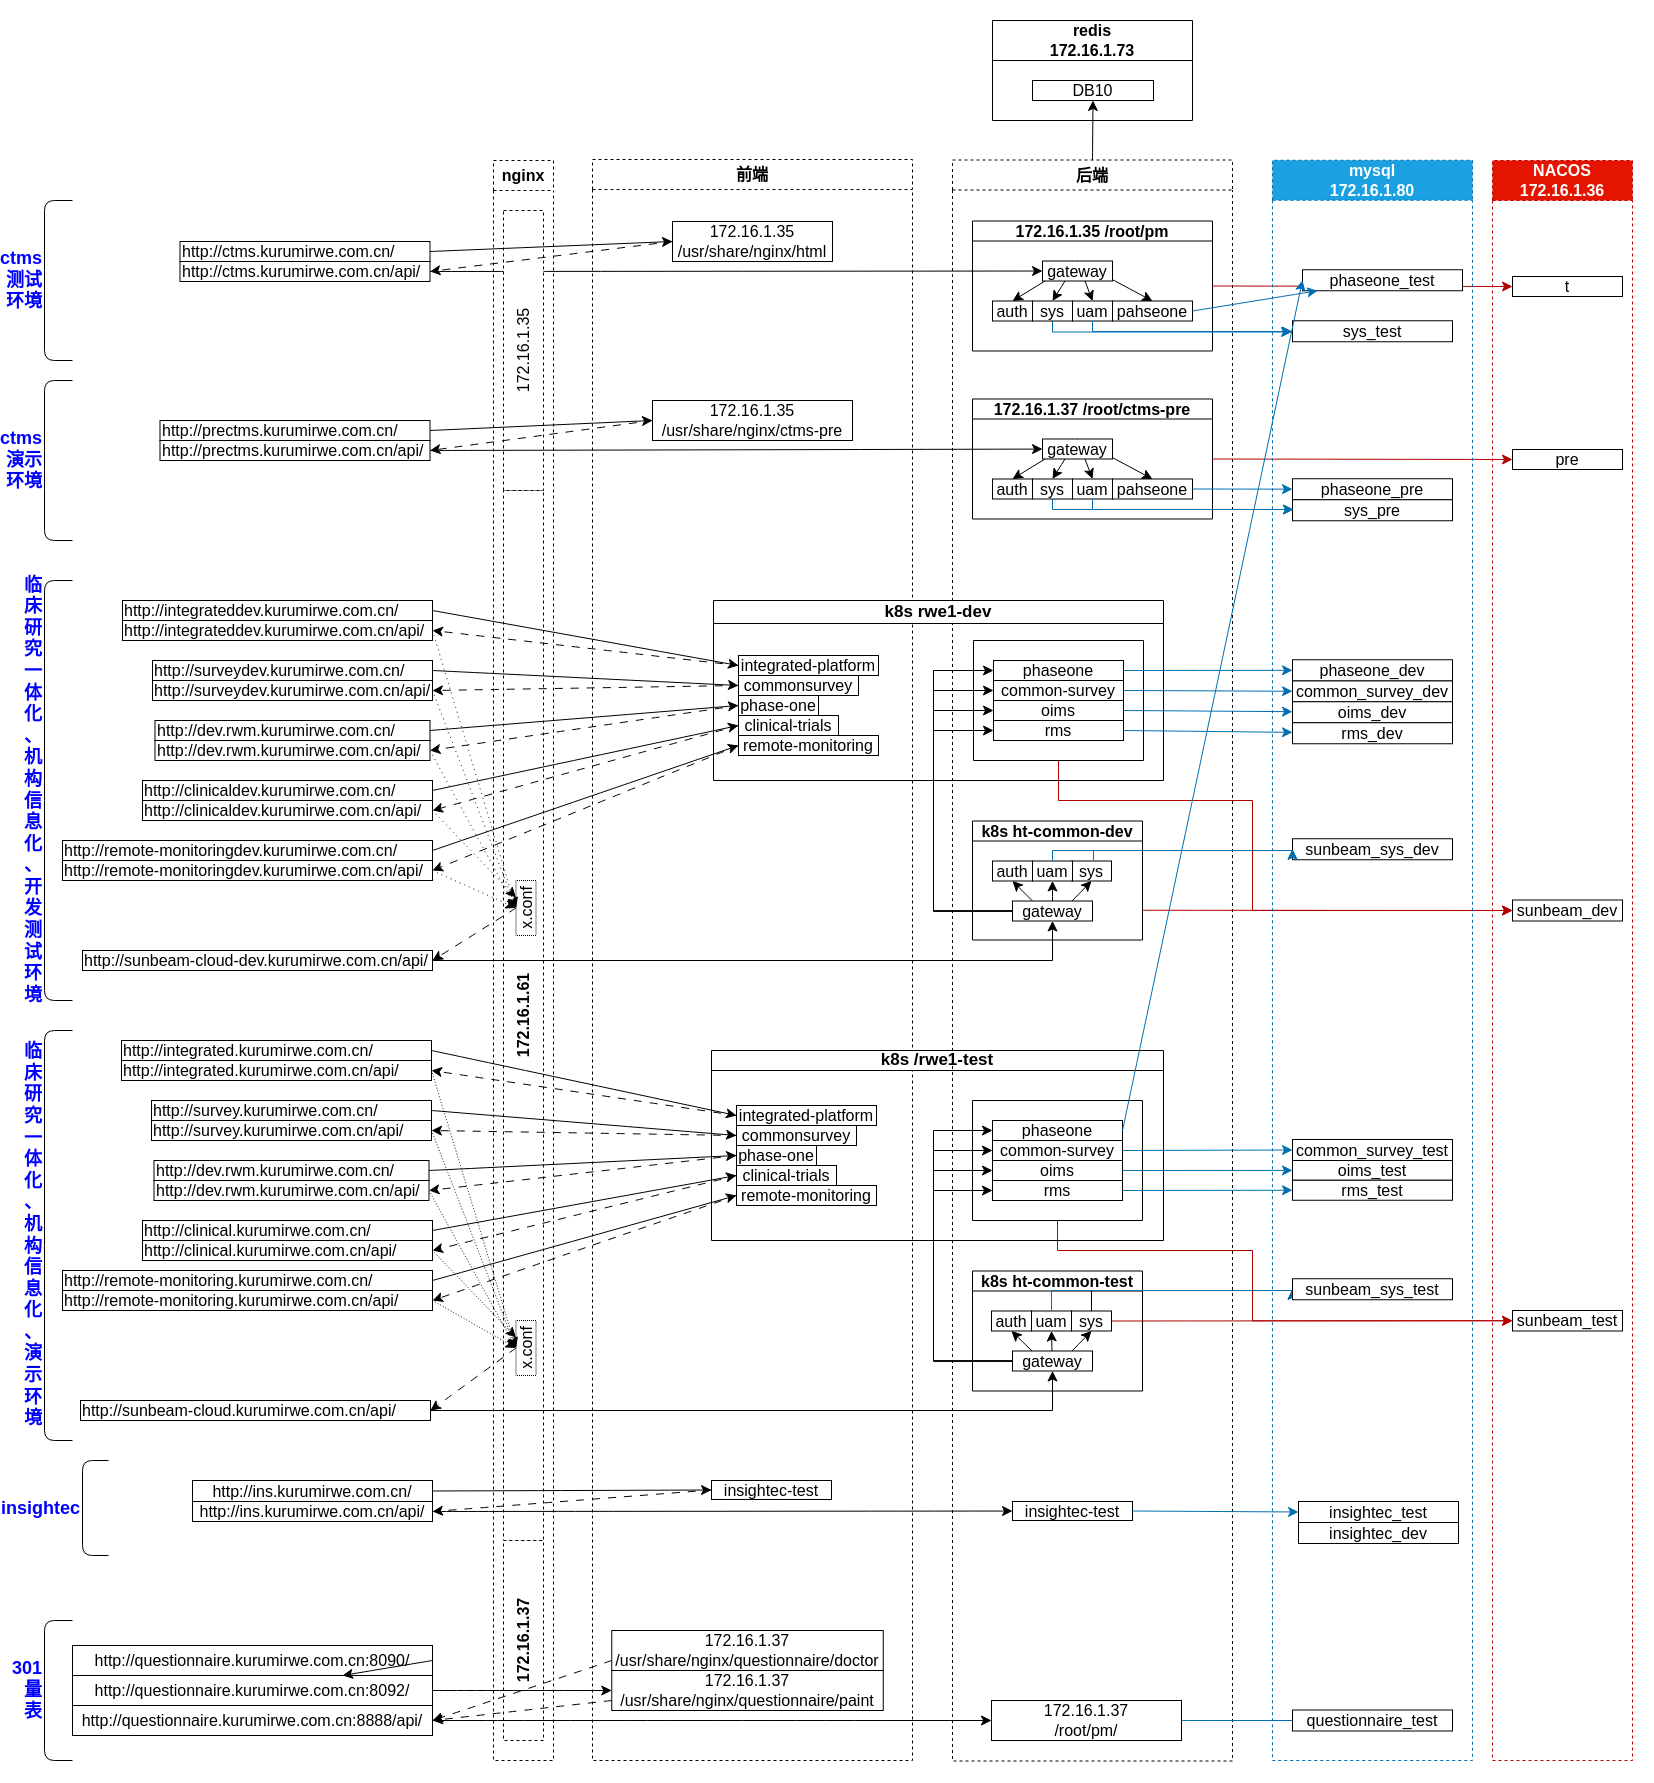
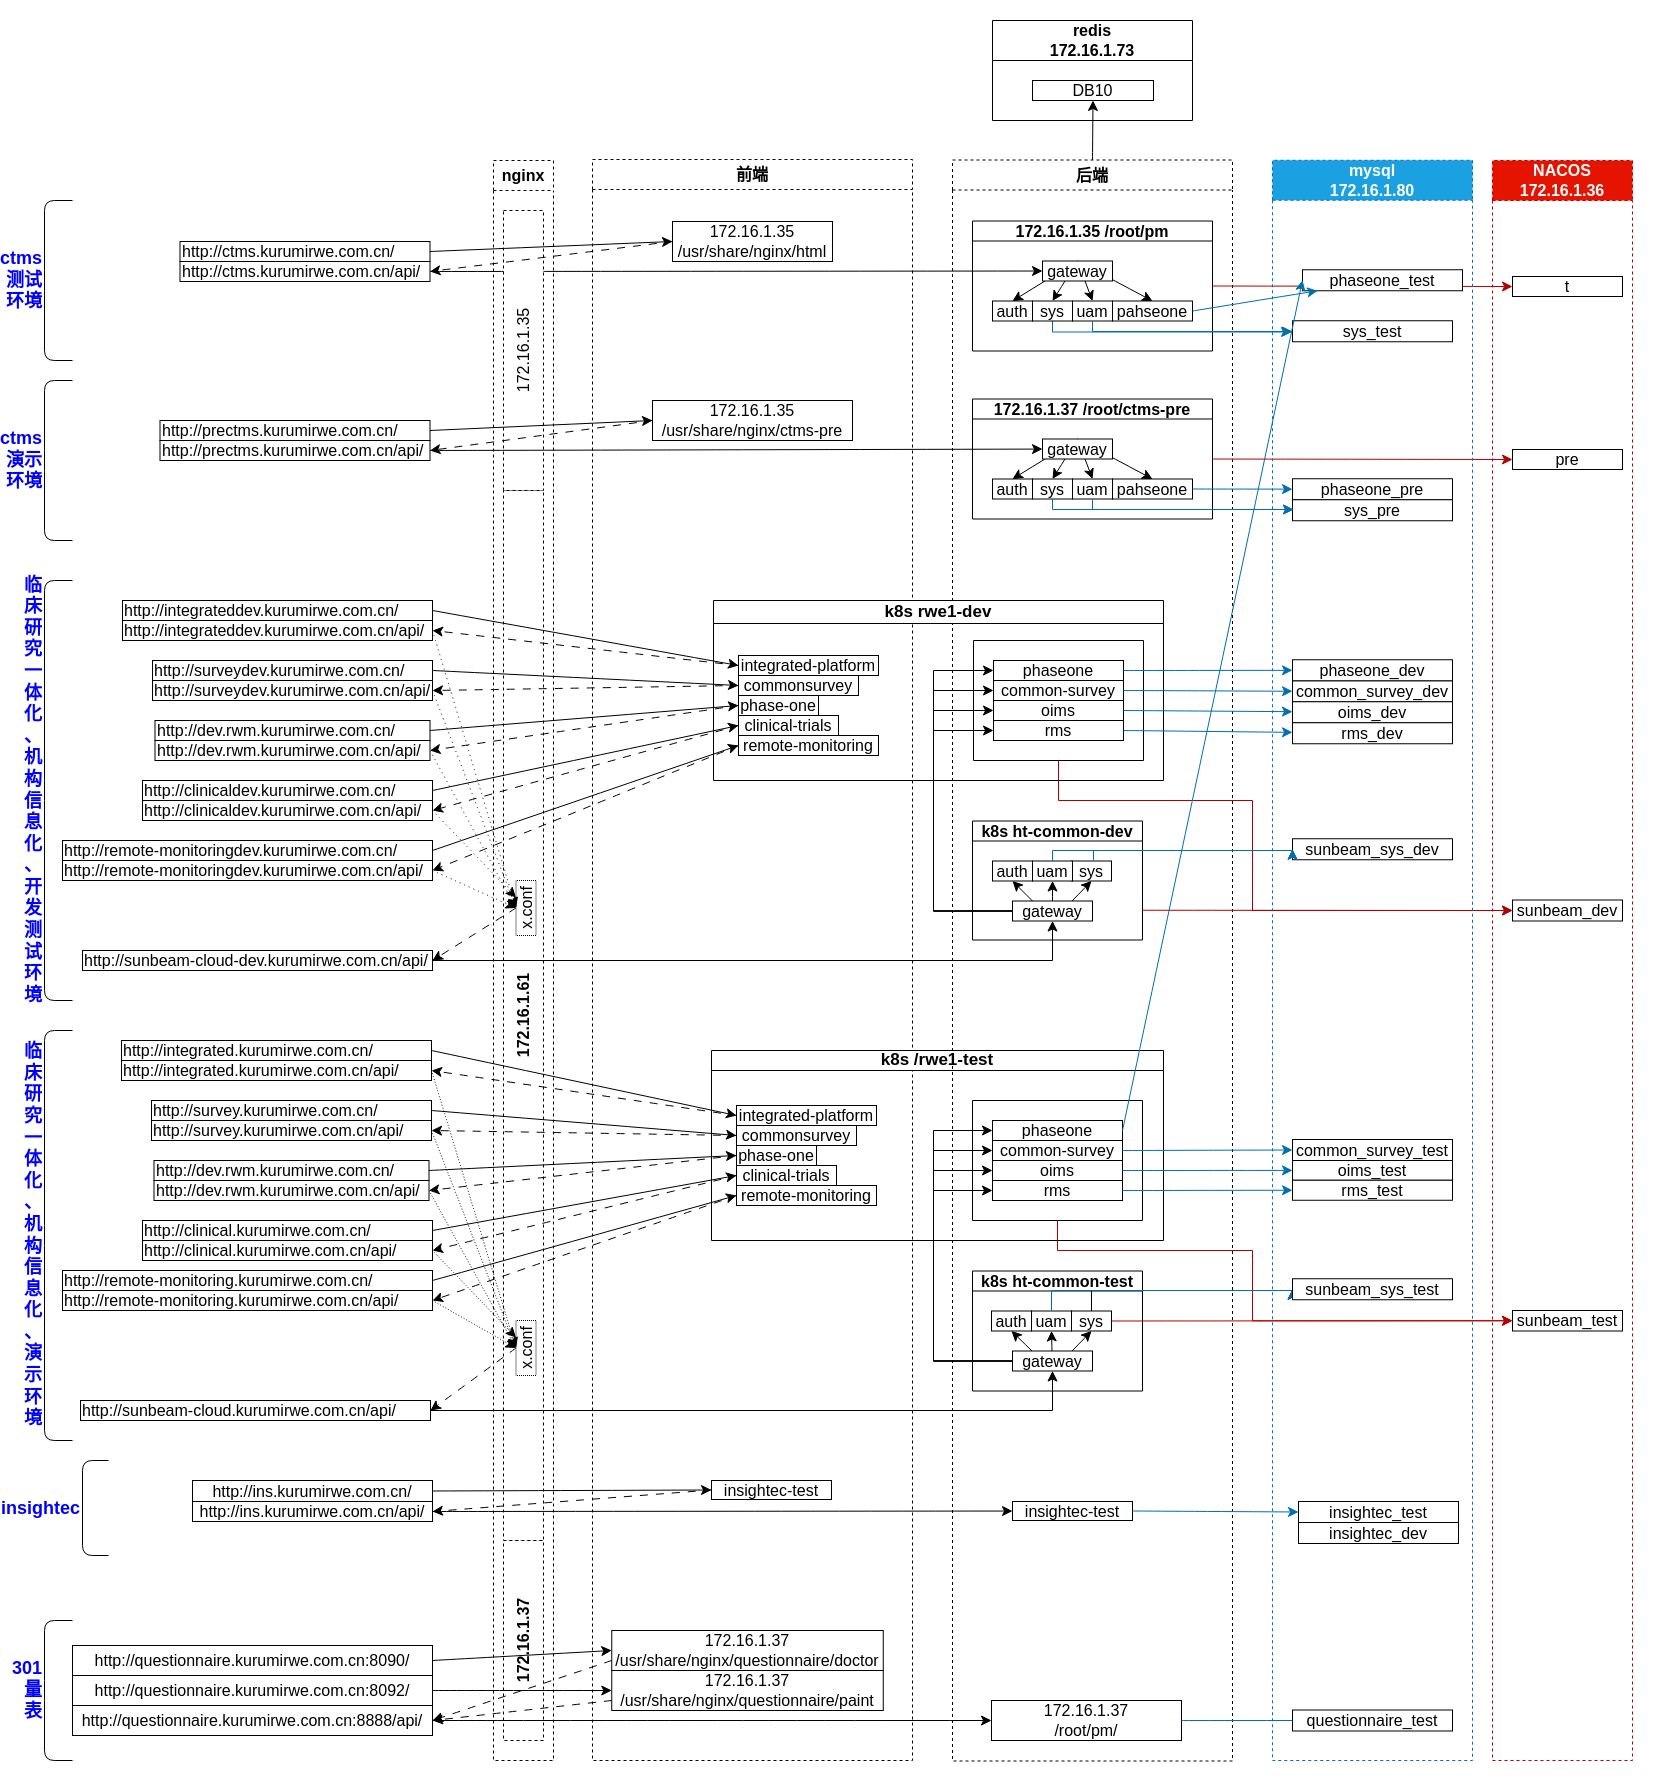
edge "http://questionnaire.kurumirwe.com.cn:8090/" -> "http://questionnaire.kurumirwe.com.cn:8092/": now "http://questionnaire.kurumirwe.com.cn:8090/" -> "172.16.1.37 /usr/share/nginx/questionnaire/doctor"
